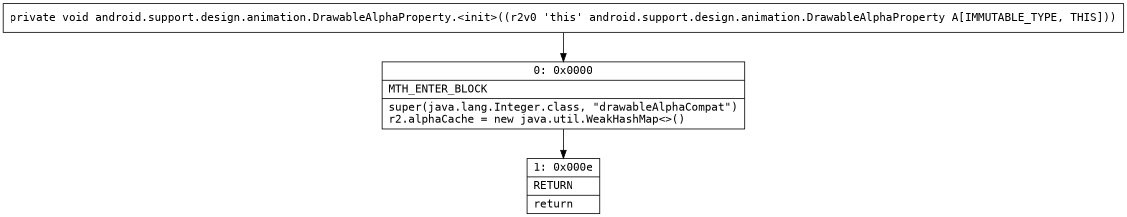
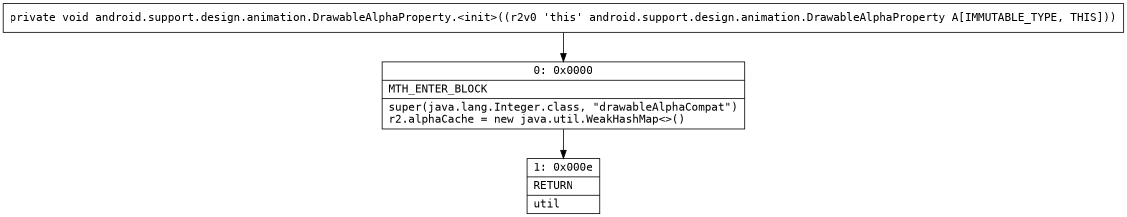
node "1: 0x000e": text "return" -> "util"
